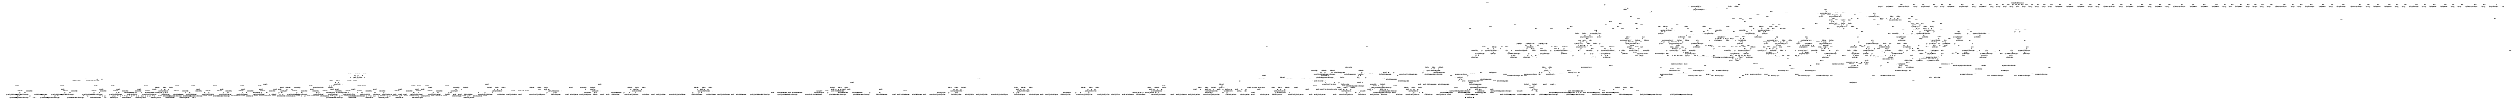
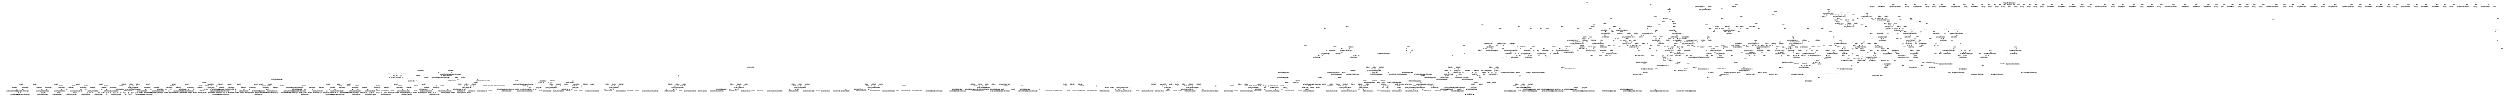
node "(Call,odata + 1)": removed
edge "(Call,opts_len < PGM_MIN_OPT_LEN)" -> "(Call,opt_len < PGM_MIN_OPT_LEN)": removed, label "DDG: PGM_MIN_OPT_LEN"
